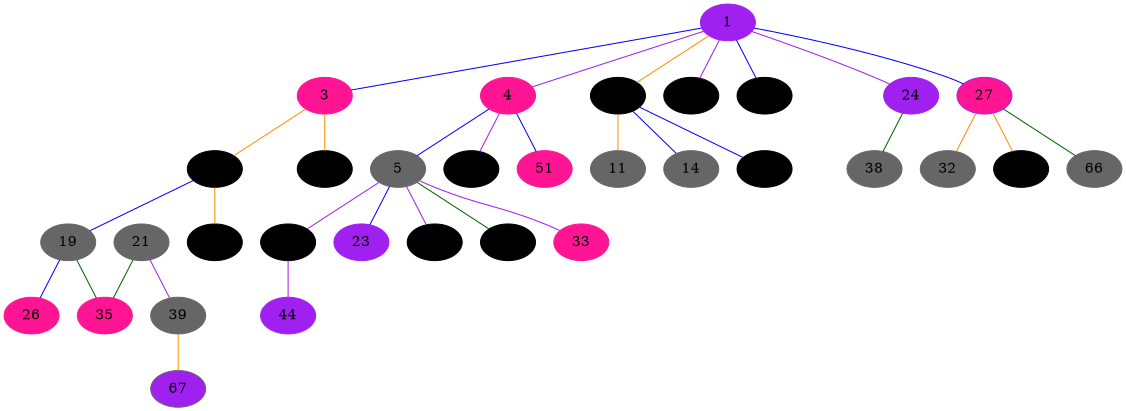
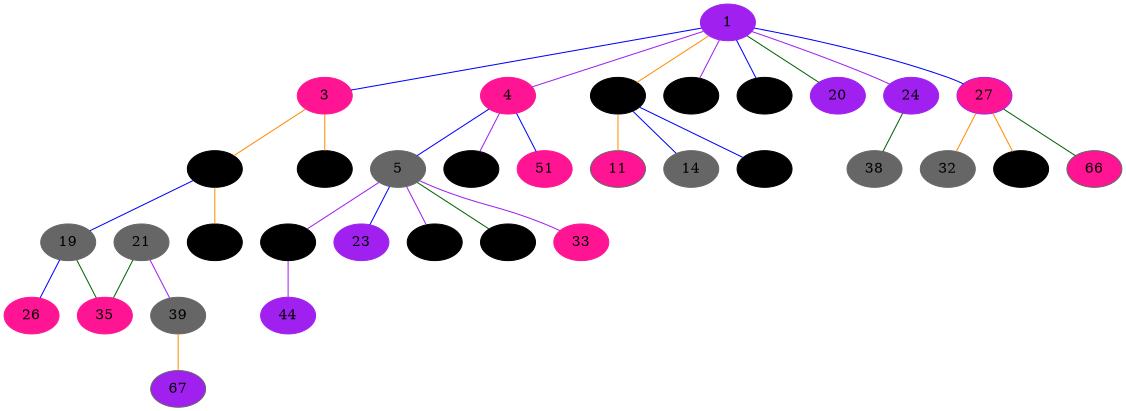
node "20": added
node "11": fillcolor gray40 -> deeppink
node "66": fillcolor gray40 -> deeppink
